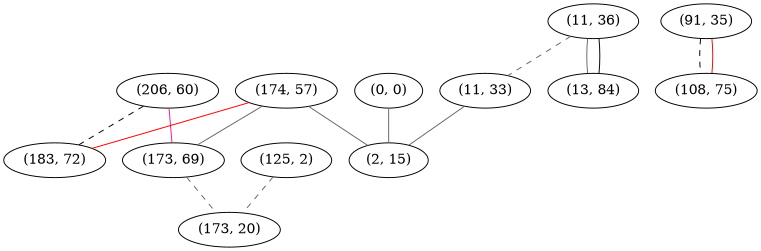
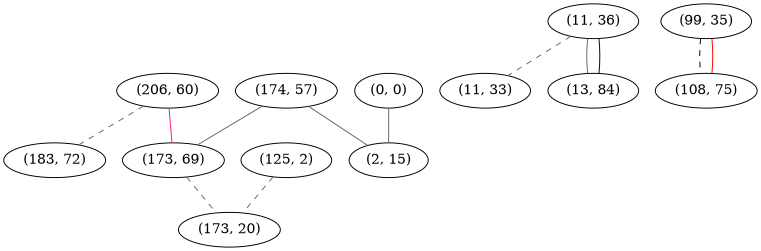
node "(91, 35)": label "(91, 35)" -> "(99, 35)"
edge "(174, 57)" -- "(183, 72)": removed
edge "(206, 60)" -- "(183, 72)": color black -> gray40
edge "(11, 33)" -- "(2, 15)": removed
